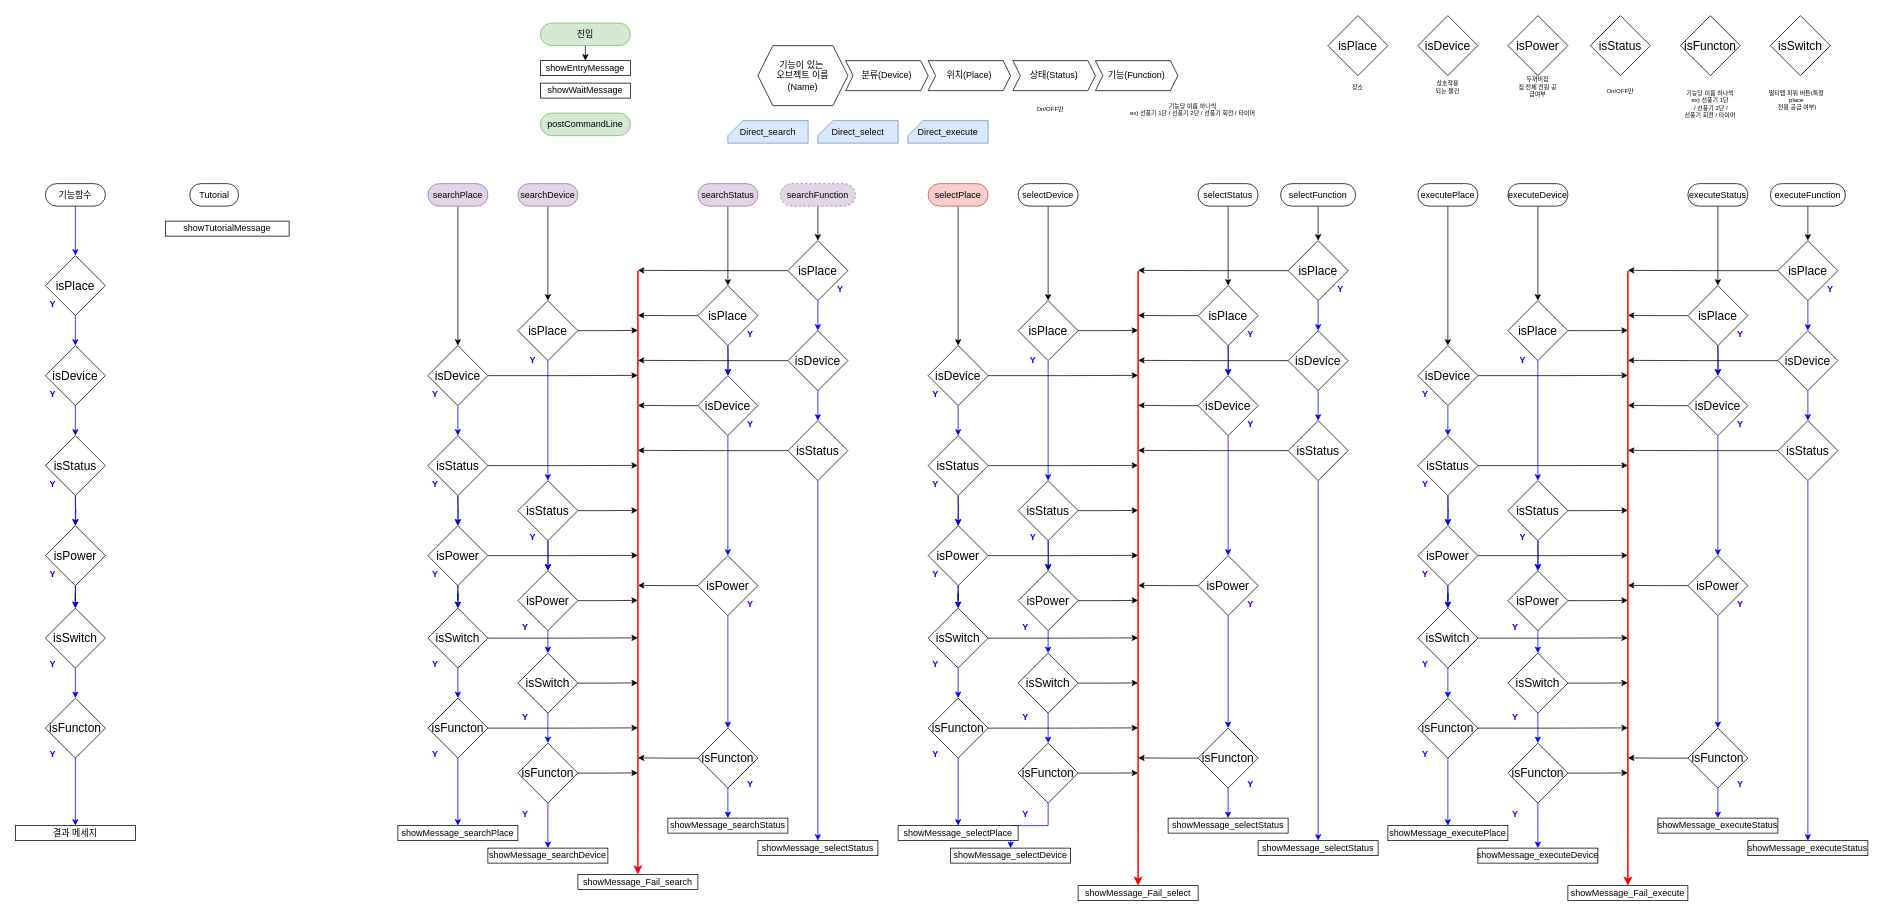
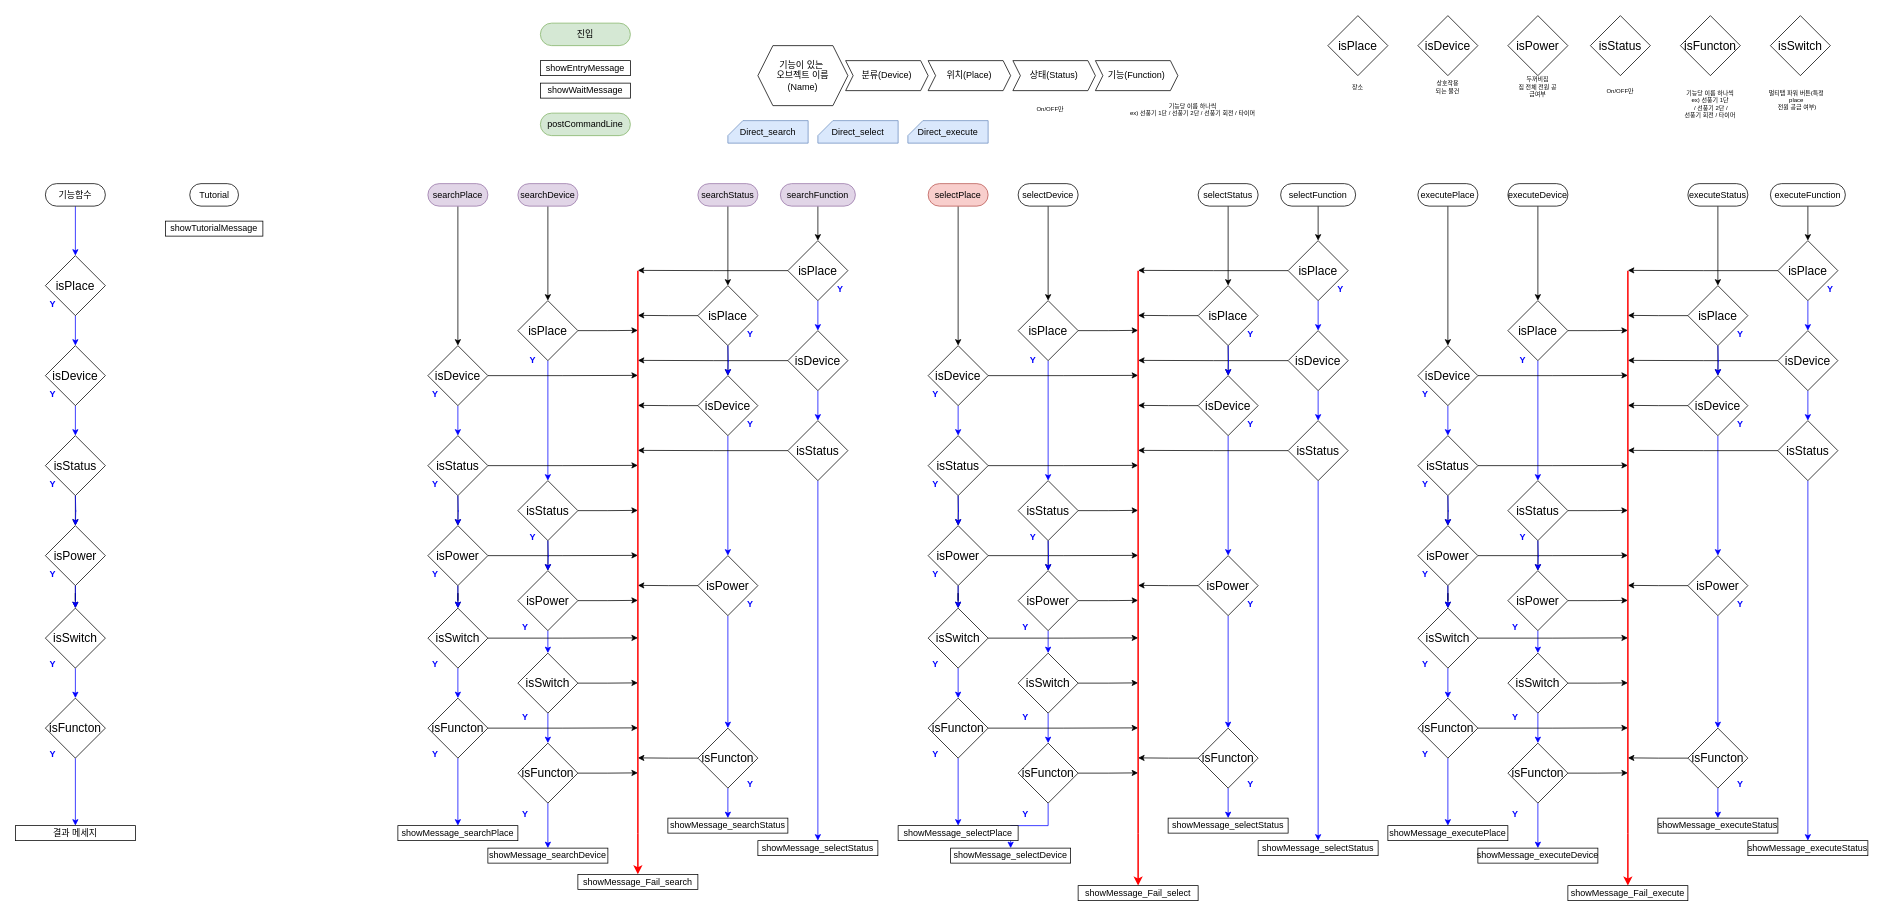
edge "진입" -> "showEntryMessage": removed
node "searchFunction": style dashed -> solid
node "showTutorialMessage": size 124x15 -> 98x15
